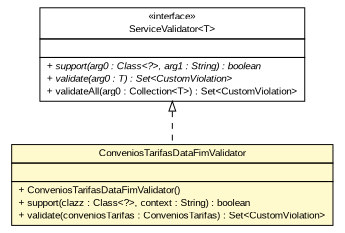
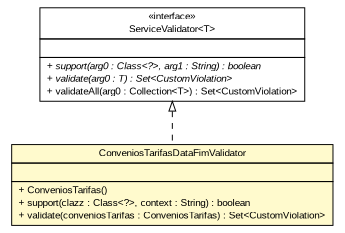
node "ConveniosTarifasDataFimValidator": text "+ ConveniosTarifasDataFimValidator()" -> "+ ConveniosTarifas()"
